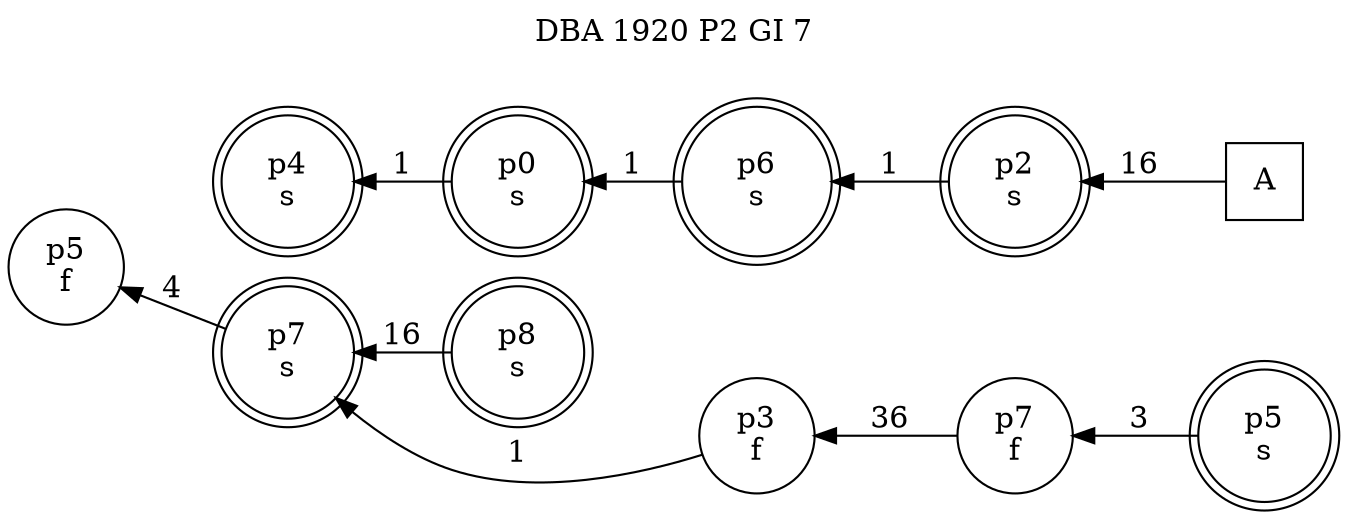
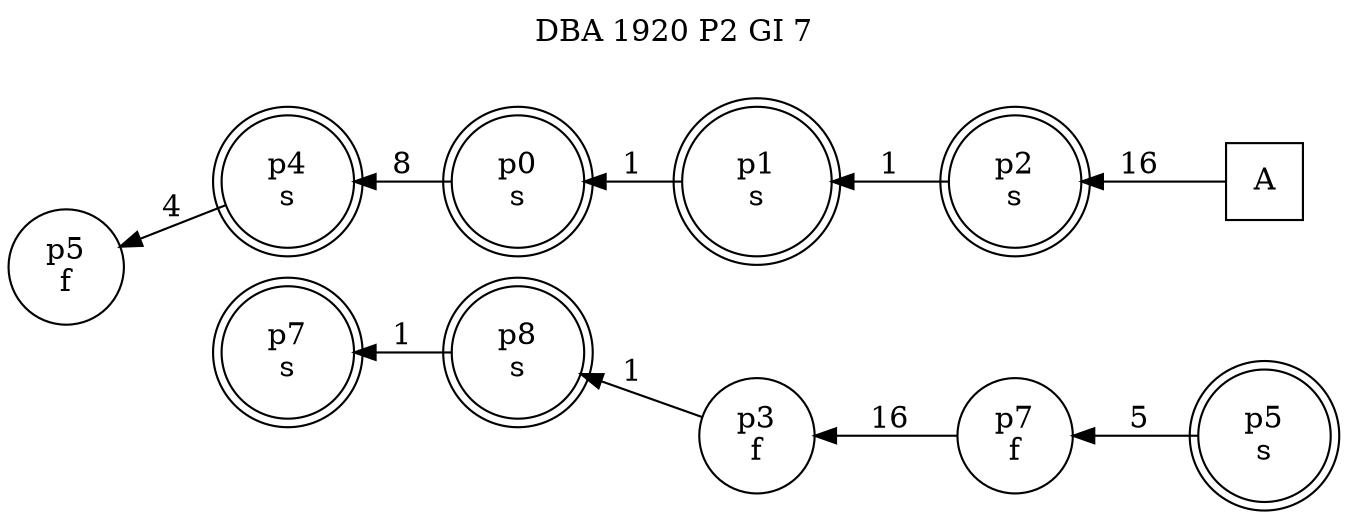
edge "p0 s" -> "p4 s": label "1" -> "8"
node "p6 s": label "p6 s" -> "p1 s"
edge "p7 s" -> "p5 f": now "p4 s" -> "p5 f"
edge "p8 s" -> "p7 s": label "16" -> "1"
edge "p7 f" -> "p3 f": label "36" -> "16"
edge "p5 s" -> "p7 f": label "3" -> "5"
edge "p3 f" -> "p7 s": now "p3 f" -> "p8 s"
